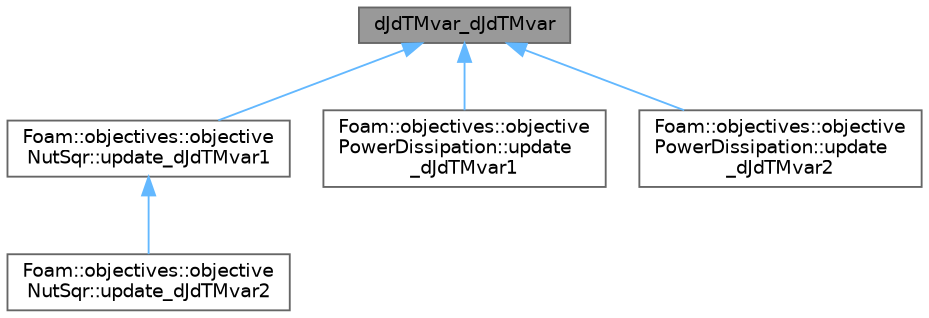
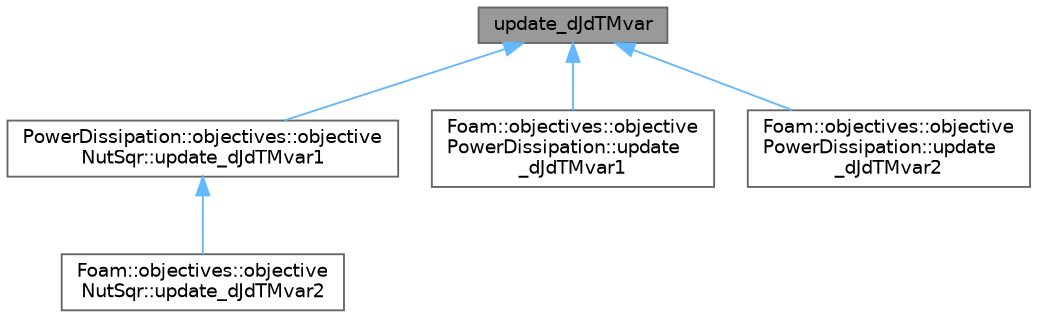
node "dJdTMvar_dJdTMvar": label "dJdTMvar_dJdTMvar" -> "update_dJdTMvar"
node "Foam::objectives::objective NutSqr::update_dJdTMvar1": label "Foam::objectives::objective NutSqr::update_dJdTMvar1" -> "PowerDissipation::objectives::objective NutSqr::update_dJdTMvar1"
